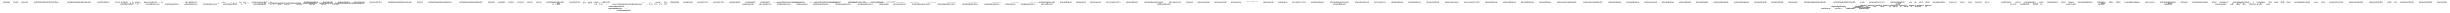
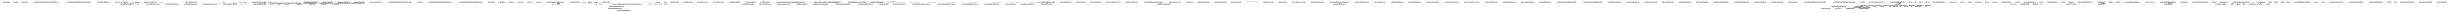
node "Entry string.Substring(int, int)": added
